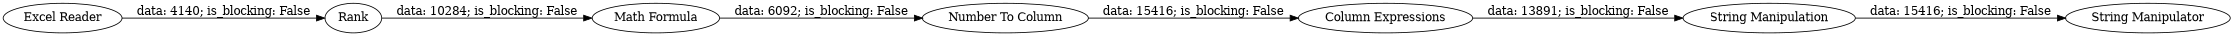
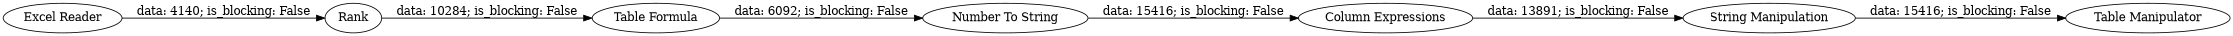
node "Math Formula": label "Math Formula" -> "Table Formula"
node "Number To Column": label "Number To Column" -> "Number To String"
node "String Manipulator": label "String Manipulator" -> "Table Manipulator"
